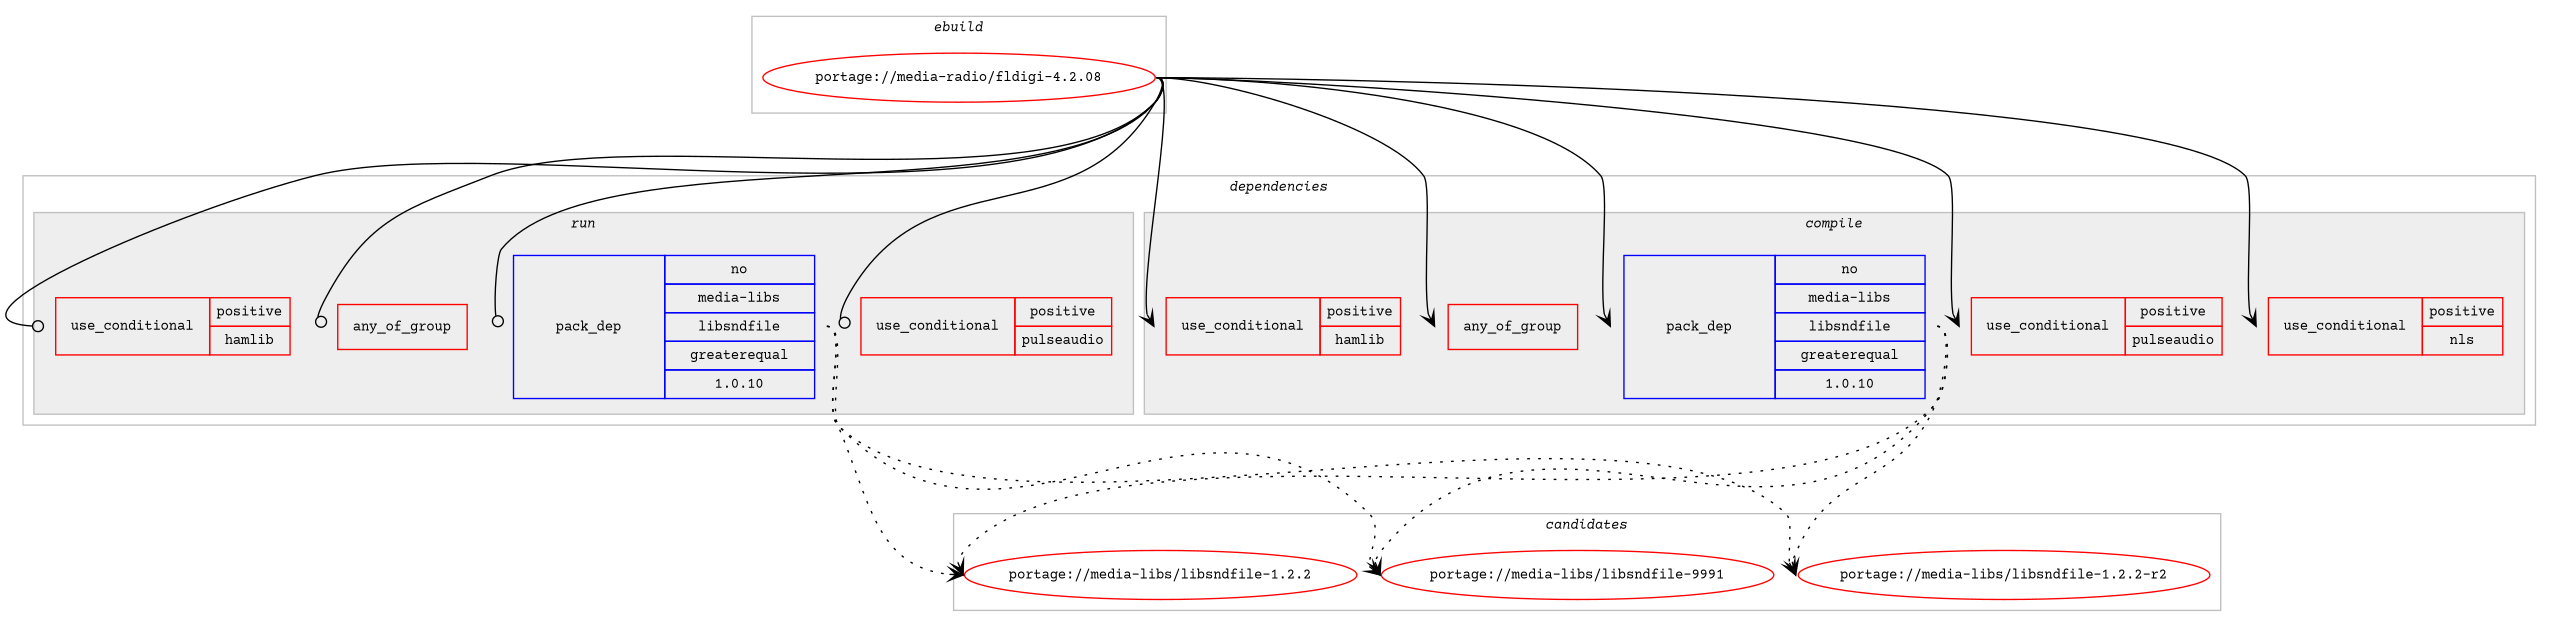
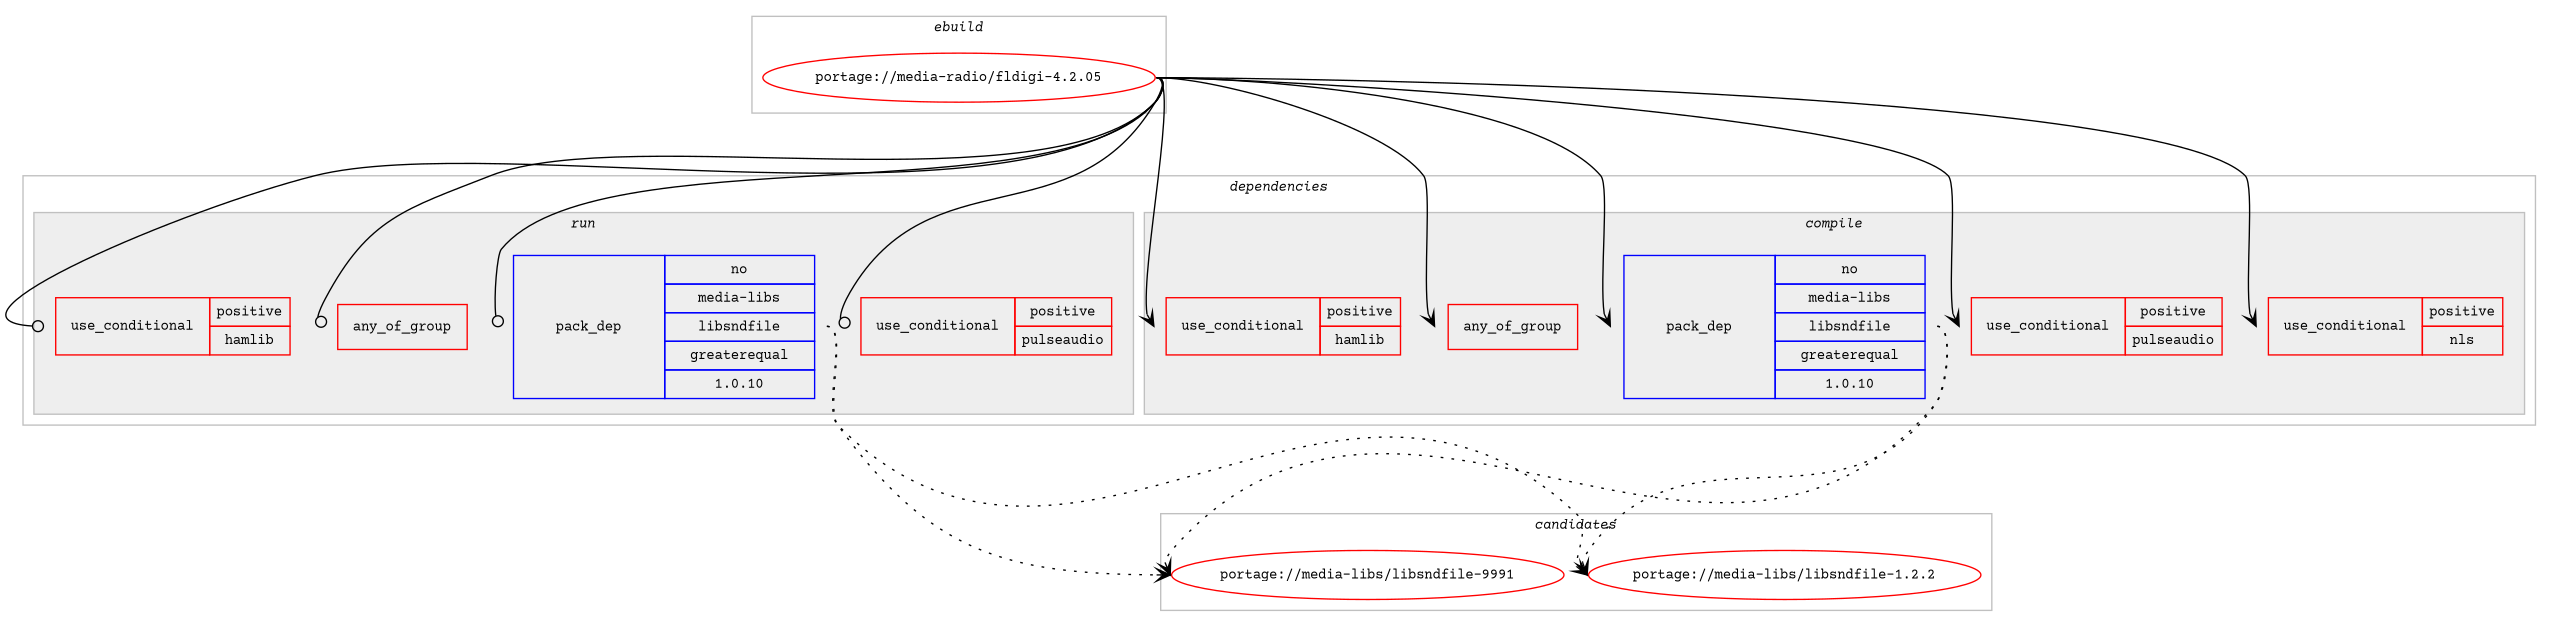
node "portage://media-radio/fldigi-4.2.08": label "portage://media-radio/fldigi-4.2.08" -> "portage://media-radio/fldigi-4.2.05"
node "portage://media-libs/libsndfile-1.2.2-r2": removed
